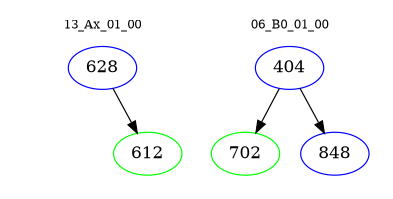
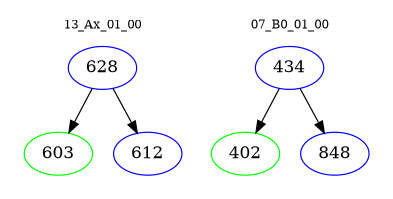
cluster "06_B0_01_00": label "06_B0_01_00" -> "07_B0_01_00"
node "404": label "404" -> "434"
node "603": added
node "612": color green -> blue
node "702": label "702" -> "402"
